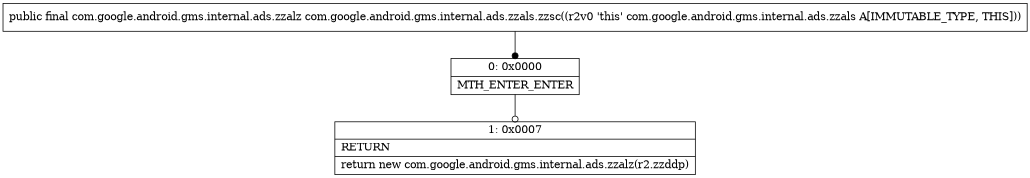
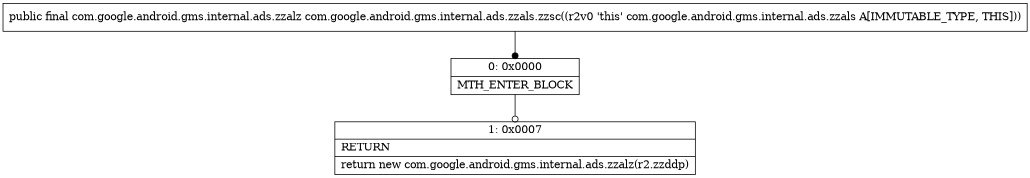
node "0: 0x0000": text "MTH_ENTER_ENTER" -> "MTH_ENTER_BLOCK"
